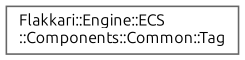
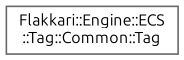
node "Flakkari::Engine::ECS ::Components::Common::Tag": label "Flakkari::Engine::ECS ::Components::Common::Tag" -> "Flakkari::Engine::ECS ::Tag::Common::Tag"
